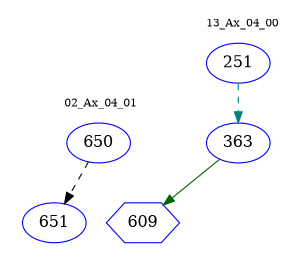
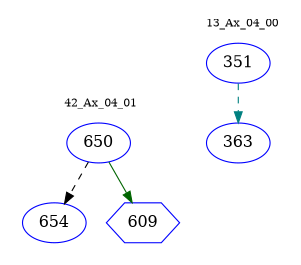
node "251": label "251" -> "351"
cluster "02_Ax_04_01": label "02_Ax_04_01" -> "42_Ax_04_01"
edge "363" -> "609": now "650" -> "609"
node "651": label "651" -> "654"
